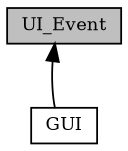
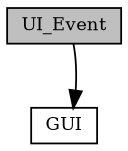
edge "GUI" -> "UI_Event": reversed
